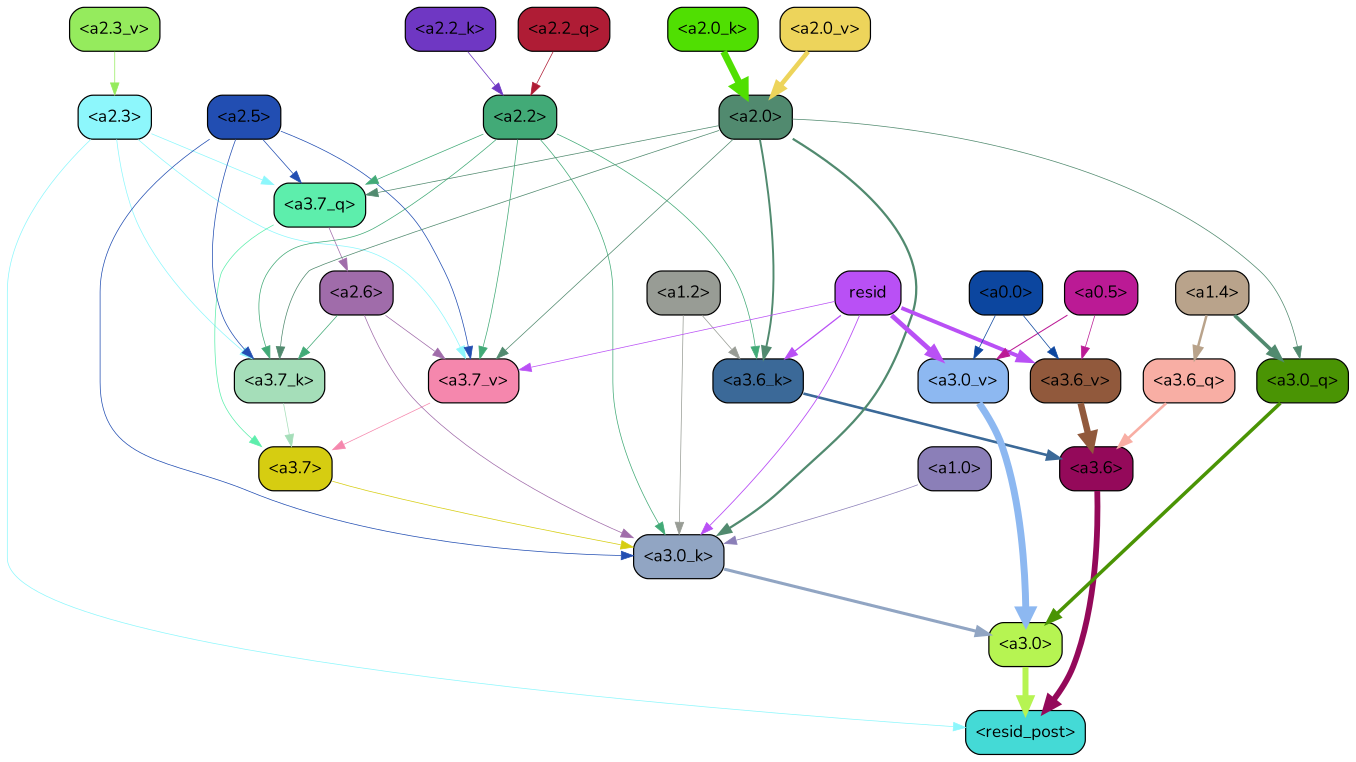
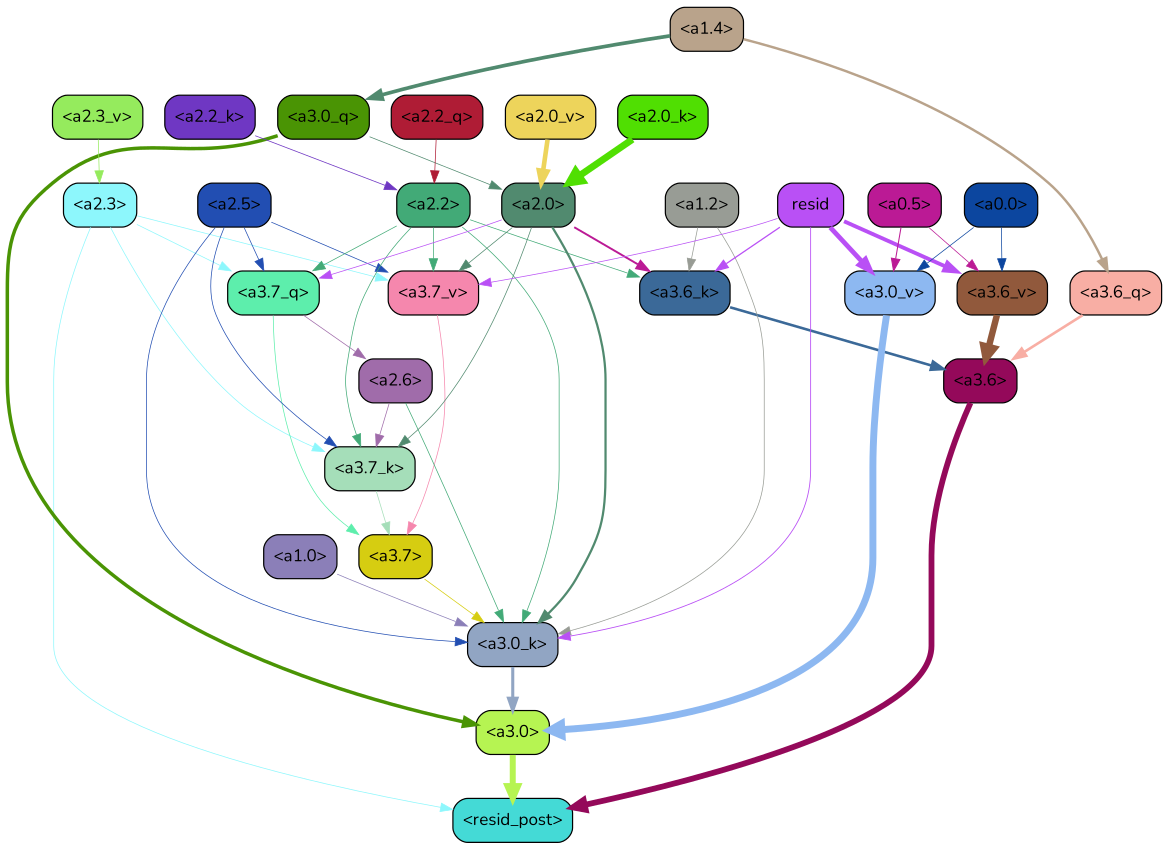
edge "<a2.0>" -> "<a3.7_q>": color #518a6f -> #b950f5
edge "<a2.0>" -> "<a3.0_q>": reversed
edge "<a2.0>" -> "<a3.6_k>": color #518a6f -> #bb1a95
edge "<a2.6>" -> "<a3.7_k>": color #42aa77 -> #a06caa
edge "<a2.6>" -> "<a3.7_v>": removed
edge "<a2.6>" -> "<a3.0_k>": color #a06caa -> #42aa77
